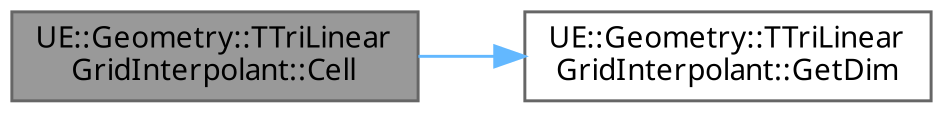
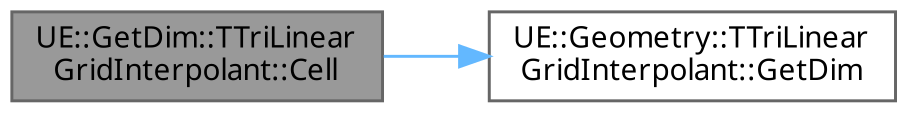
node "UE::Geometry::TTriLinear GridInterpolant::Cell": label "UE::Geometry::TTriLinear GridInterpolant::Cell" -> "UE::GetDim::TTriLinear GridInterpolant::Cell"
